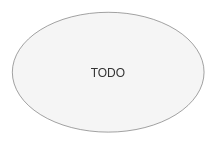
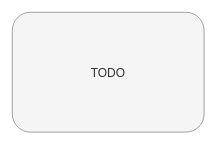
node "TODO": shape ellipse -> rounded rectangle
